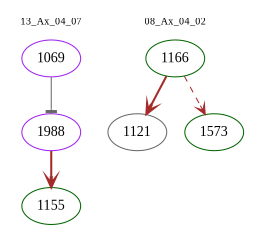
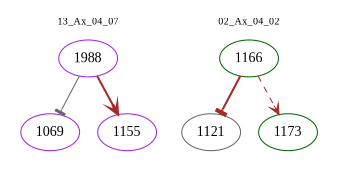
cluster "08_Ax_04_02": label "08_Ax_04_02" -> "02_Ax_04_02"
edge "1166" -> "1121": arrowhead vee -> tee
edge "1069" -> "1988": reversed
node "1573": label "1573" -> "1173"
node "1155": color darkgreen -> purple
